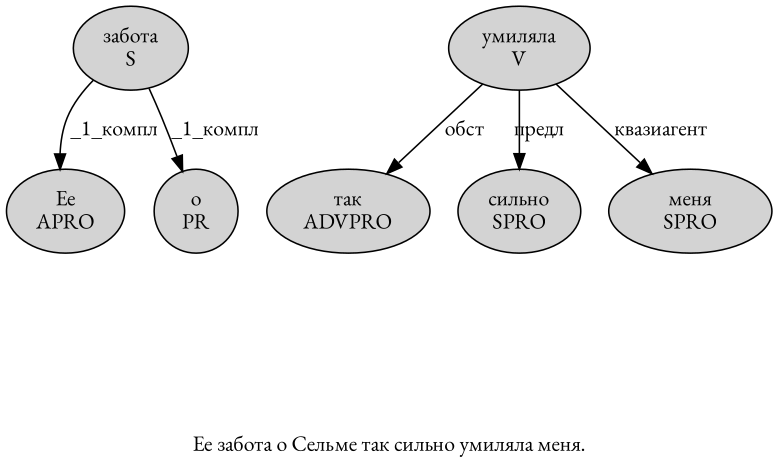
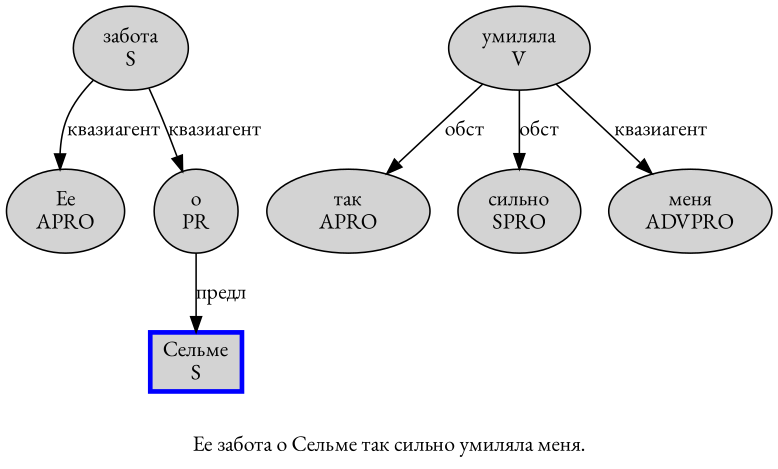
edge "забота S" -> "Ее APRO": label "_1_компл" -> "квазиагент"
edge "забота S" -> "о PR": label "_1_компл" -> "квазиагент"
edge "умиляла V" -> "сильно SPRO": label "предл" -> "обст"
node "так ADVPRO": label "так ADVPRO" -> "так APRO"
node "меня SPRO": label "меня SPRO" -> "меня ADVPRO"
node "Сельме S": added
